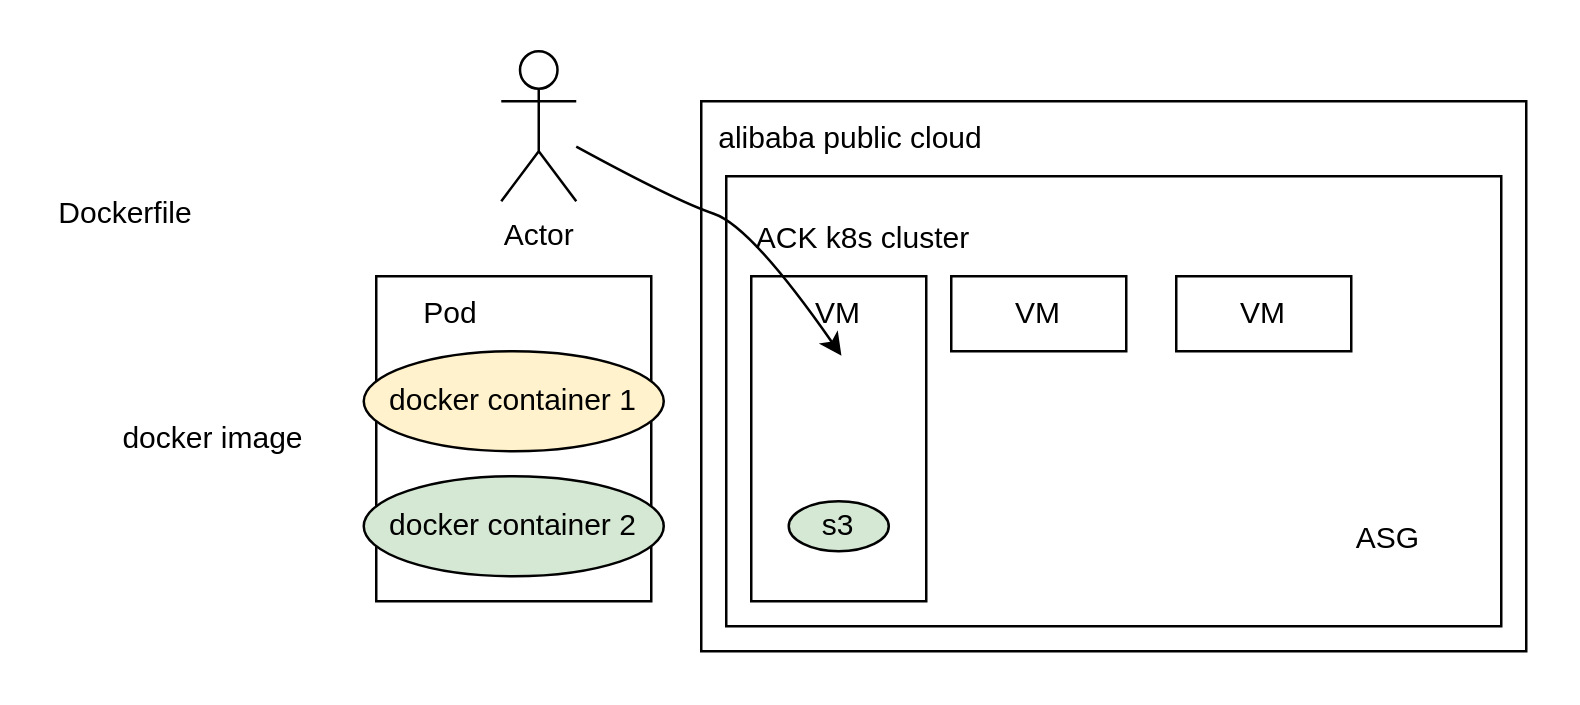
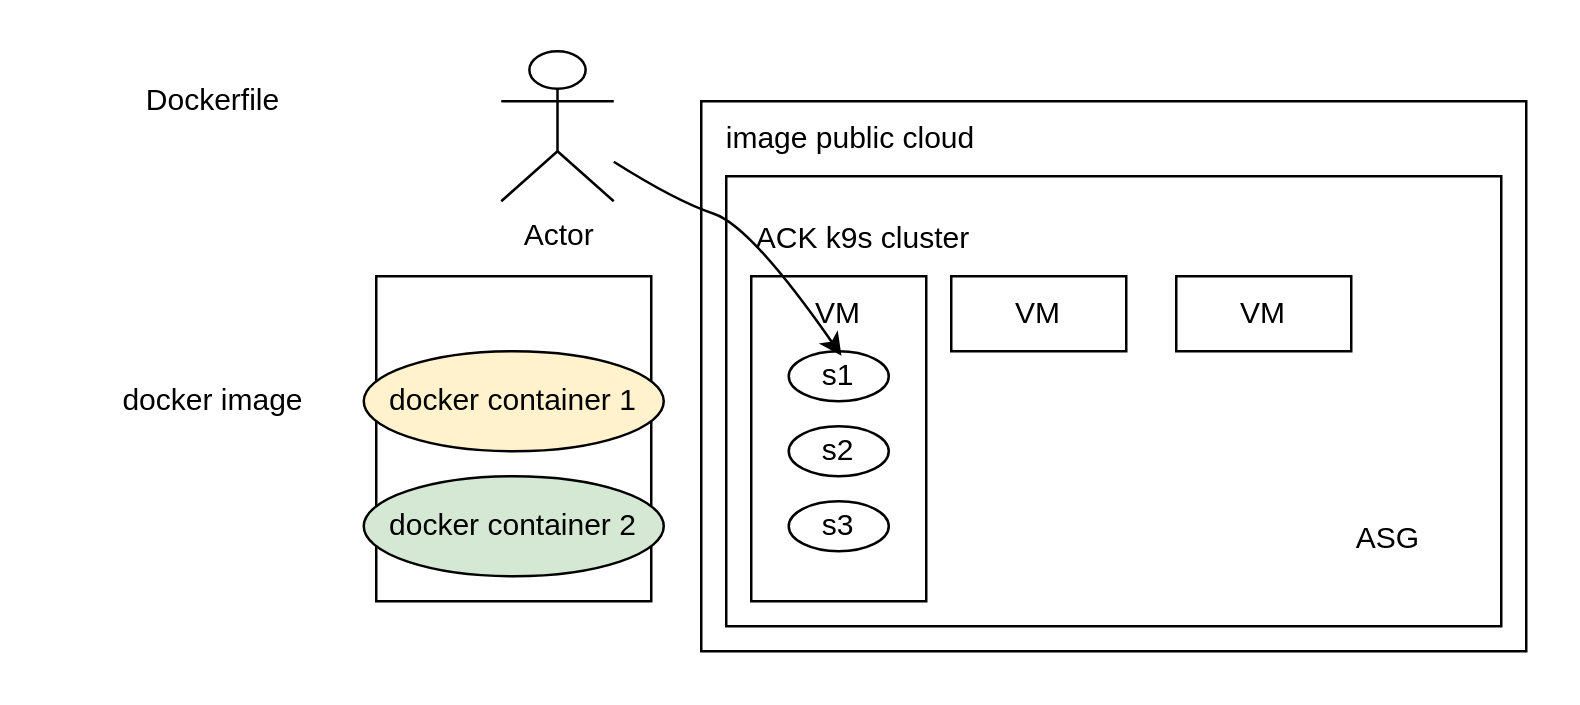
node "Actor": size 75x150 -> 113x150
node "alibaba public cloud": label "alibaba public cloud" -> "image public cloud"
node "Dockerfile": moved (126, 214) -> (214, 101)
node "ACK k8s cluster": label "ACK k8s cluster" -> "ACK k9s cluster"
node "Pod": removed
node "s1": added
node "docker image": moved (214, 439) -> (214, 401)
node "s2": added
node "s3": fillcolor #d5e8d4 -> #ffffff
